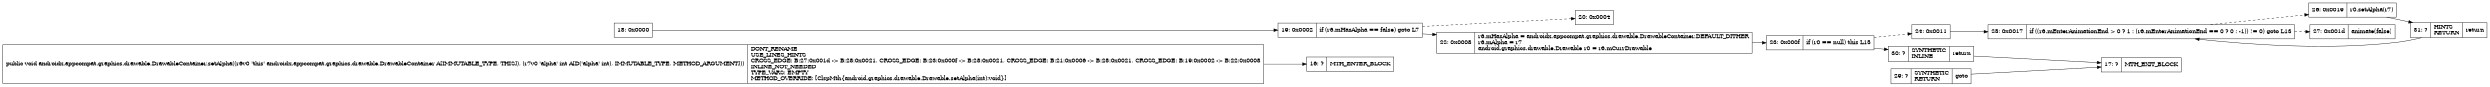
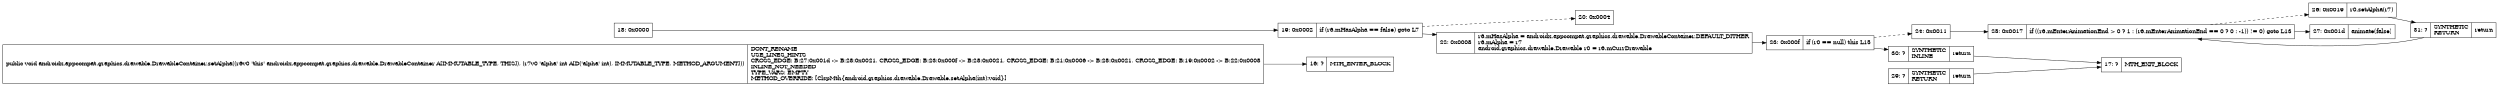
node "31: ?": text "HINTS" -> "SYNTHETIC"
edge "25: 0x0017" -> "27: 0x001d": style dashed -> solid
node "29: ?": text "goto" -> "return"
